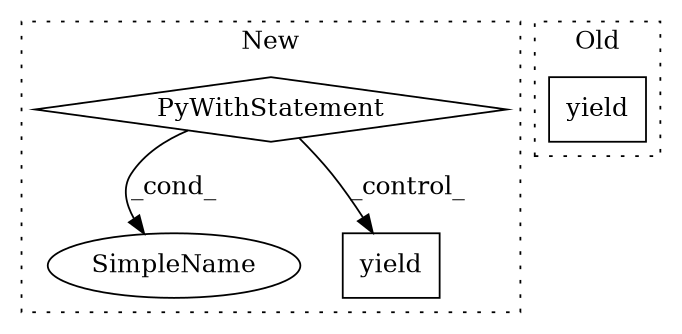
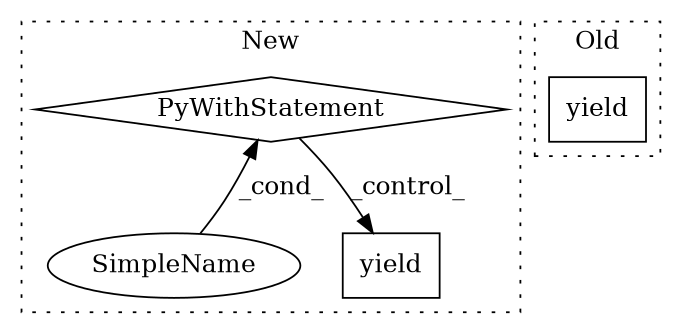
edge "PyWithStatement" -> "SimpleName": reversed
